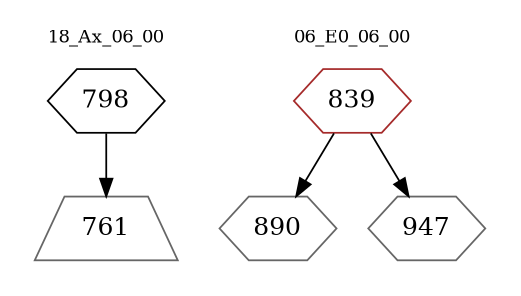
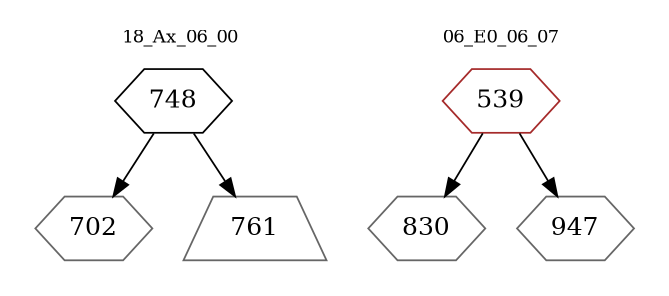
cluster "06_E0_06_00": label "06_E0_06_00" -> "06_E0_06_07"
node "798": label "798" -> "748"
node "839": label "839" -> "539"
node "702": added
node "890": label "890" -> "830"
